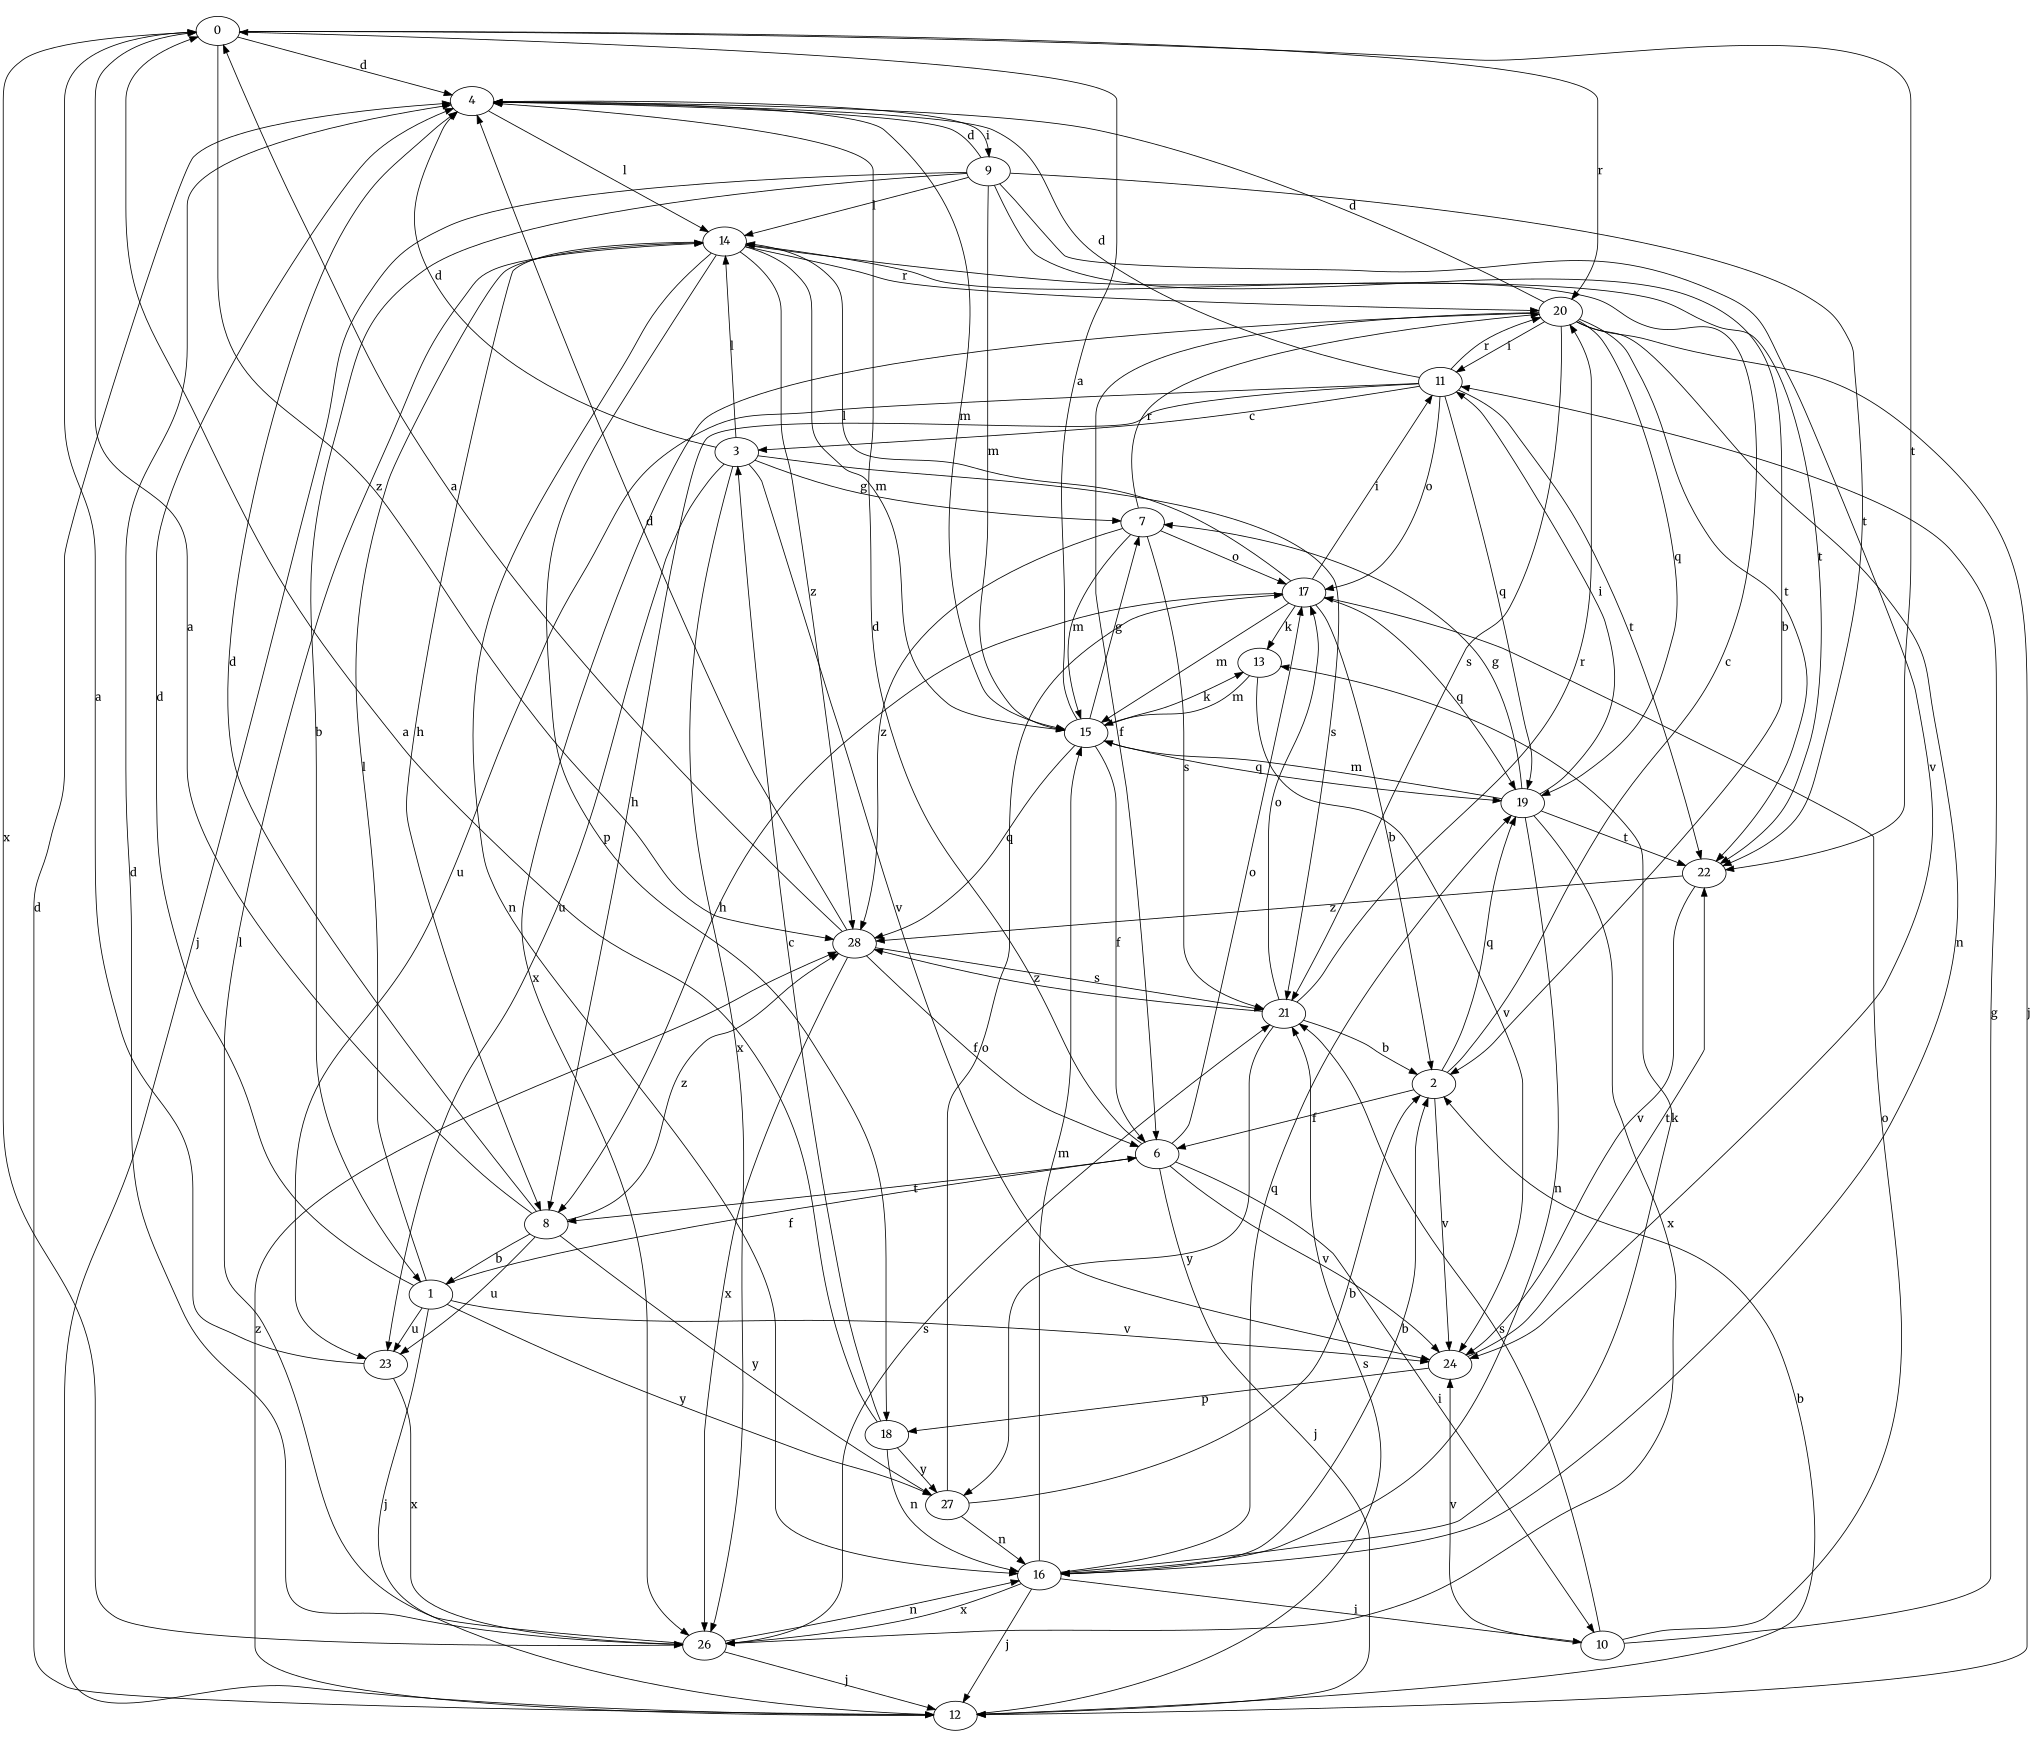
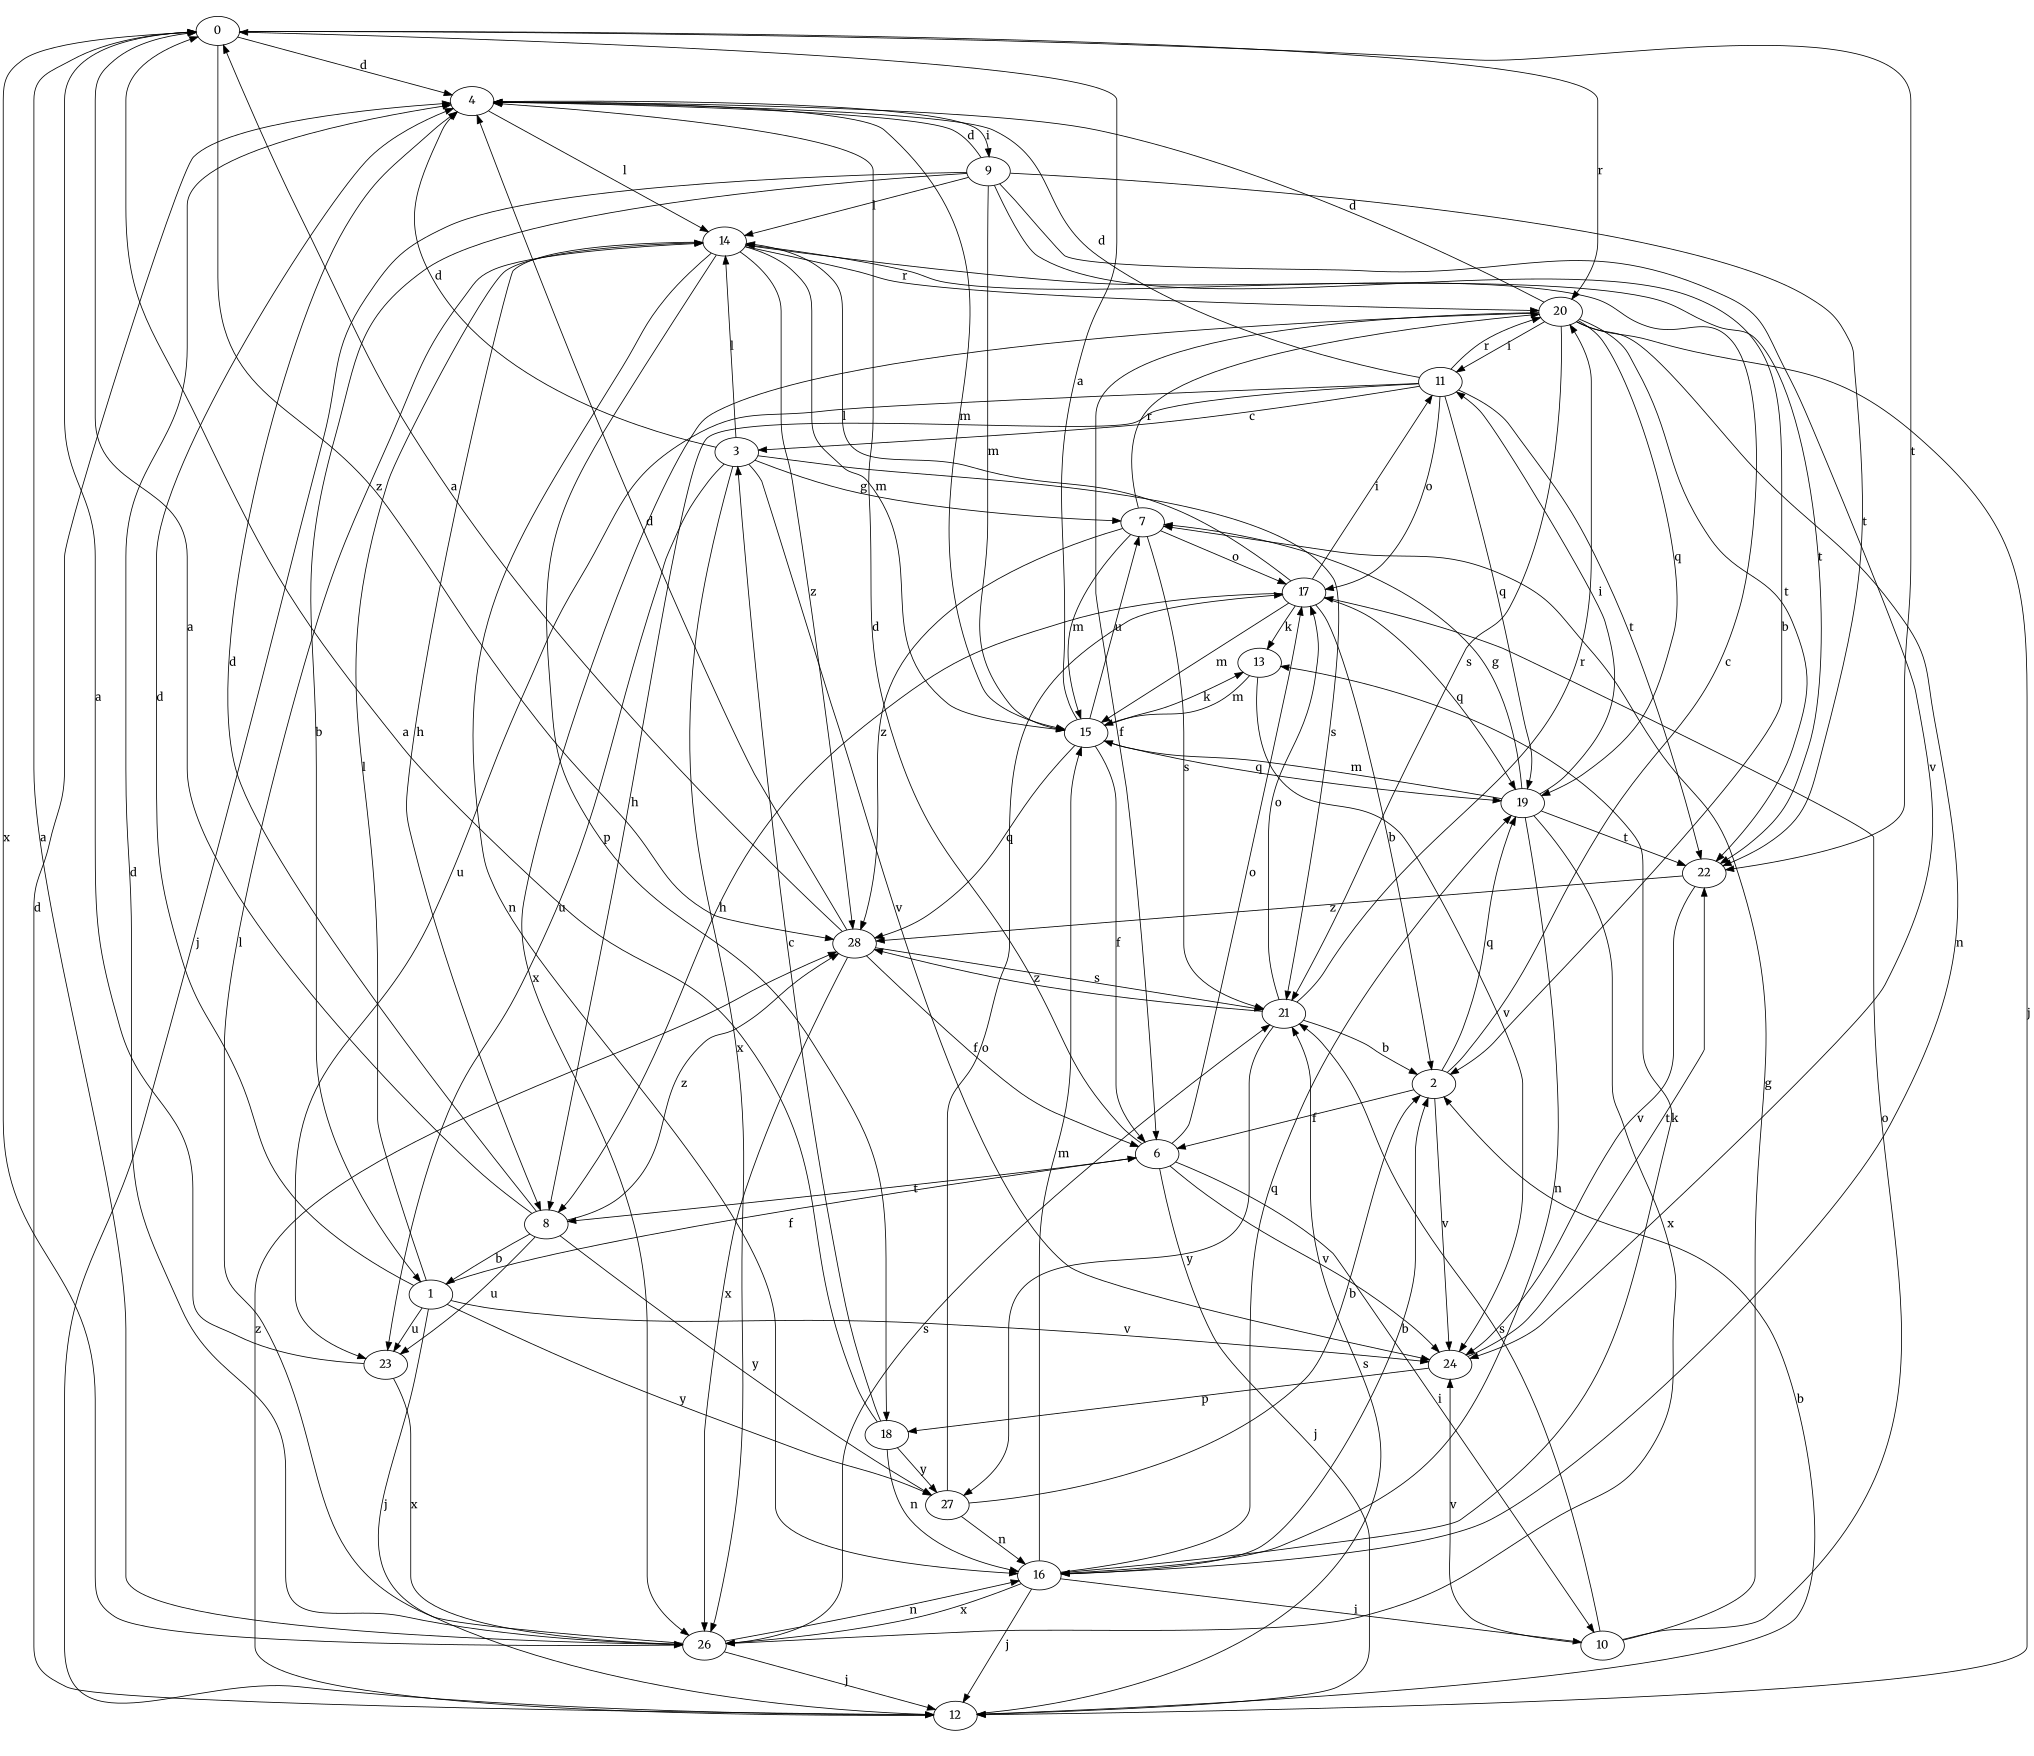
edge "15" -> "7": label "g" -> "u"
edge "10" -> "11": now "10" -> "7"
edge "26" -> "0": added, label "a"
